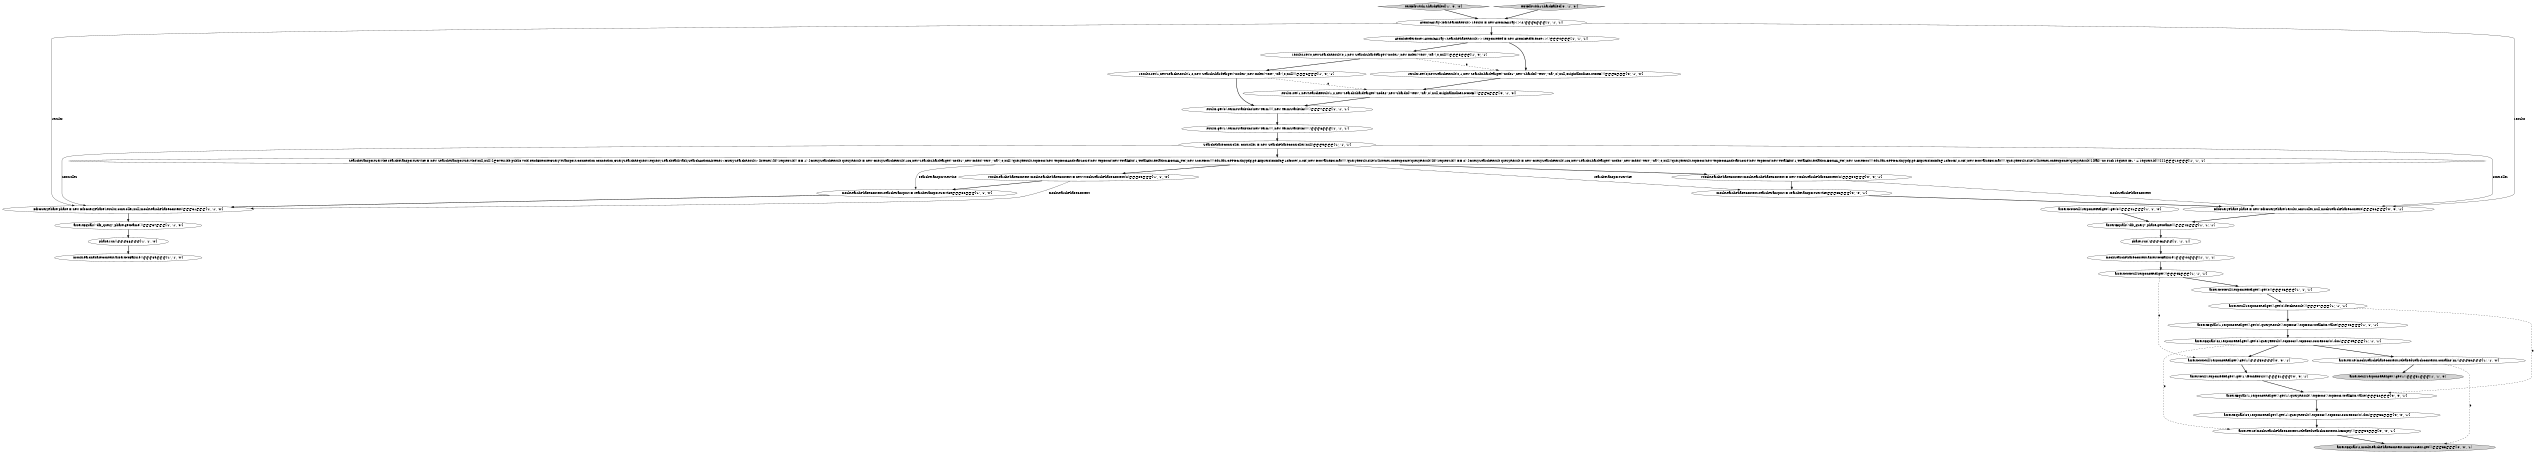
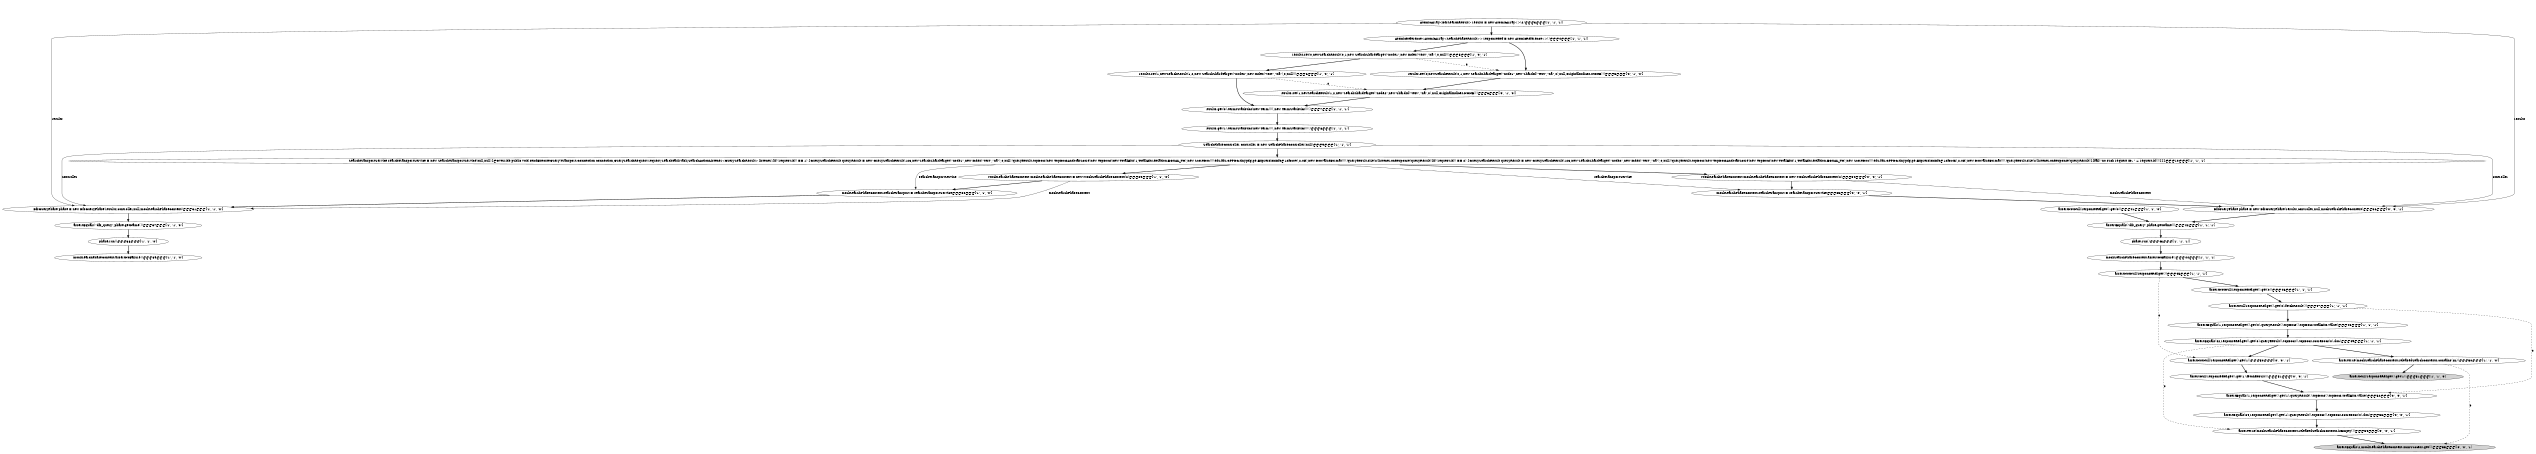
node "testDfsWith1ShardFailed['1', '0', '0']": removed
node "testDfsWith1ShardFailed['0', '1', '0']": removed
